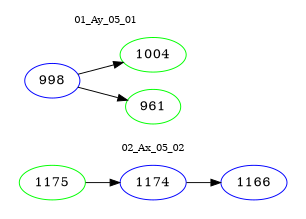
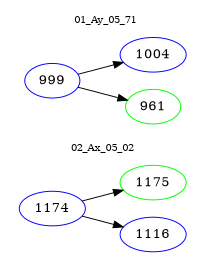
cluster "01_Ay_05_01": label "01_Ay_05_01" -> "01_Ay_05_71"
node "1004": color green -> blue
node "998": label "998" -> "999"
edge "1175" -> "1174": reversed
node "1166": label "1166" -> "1116"
